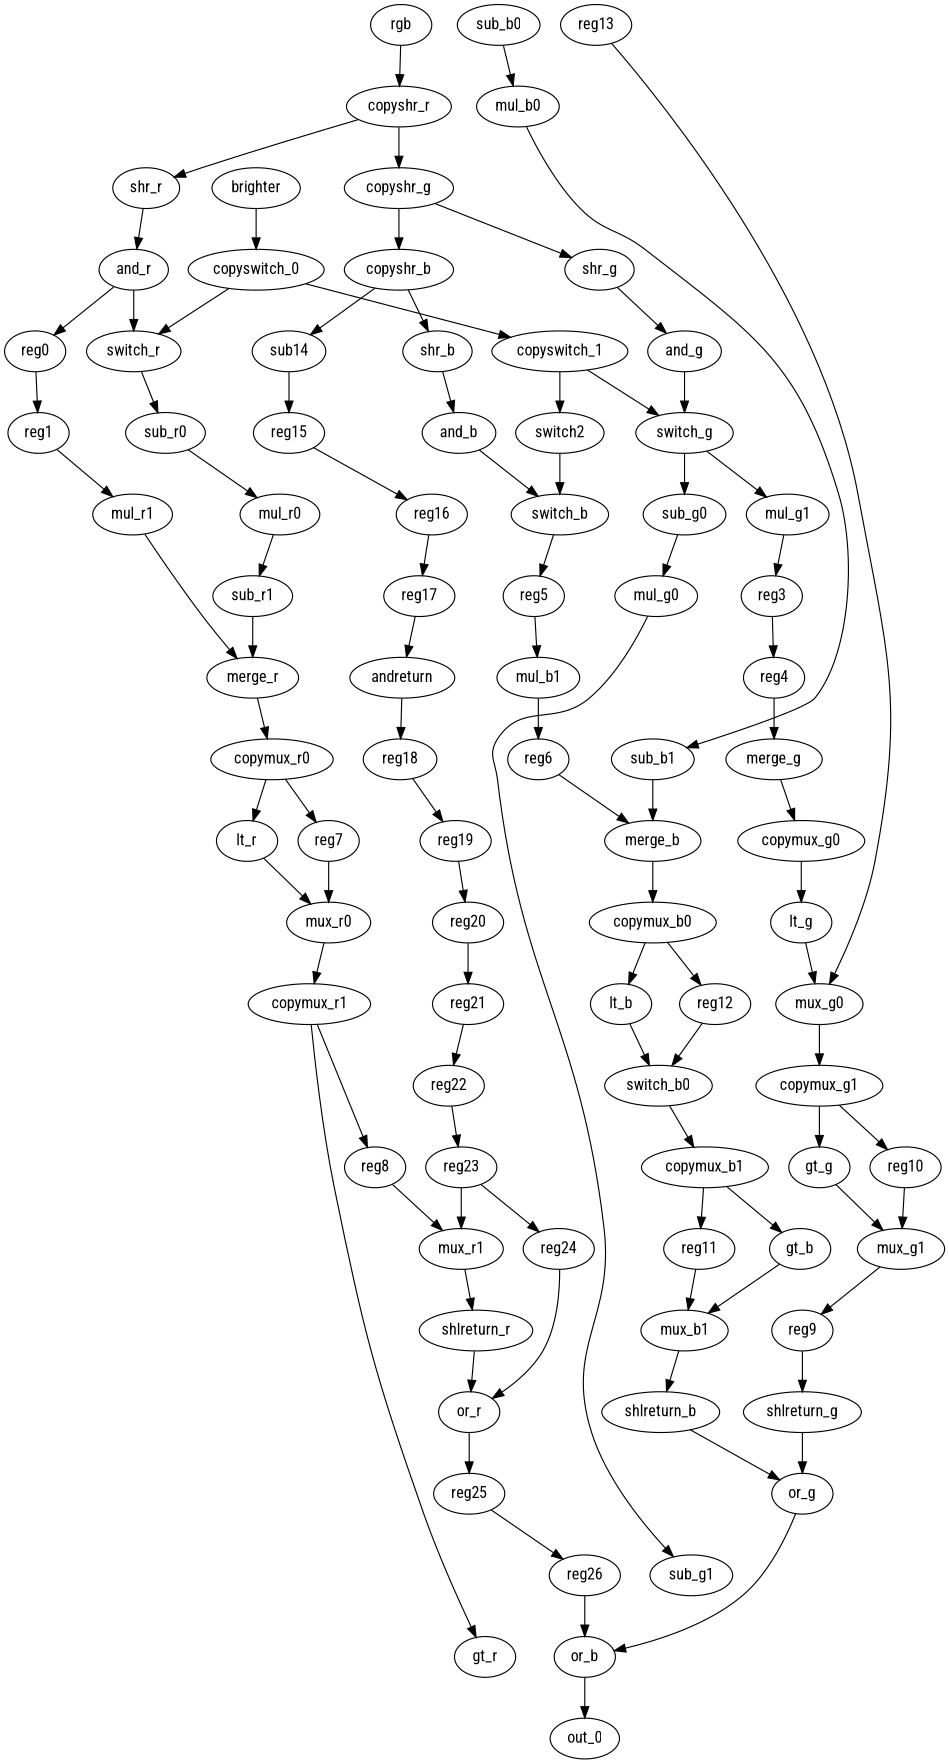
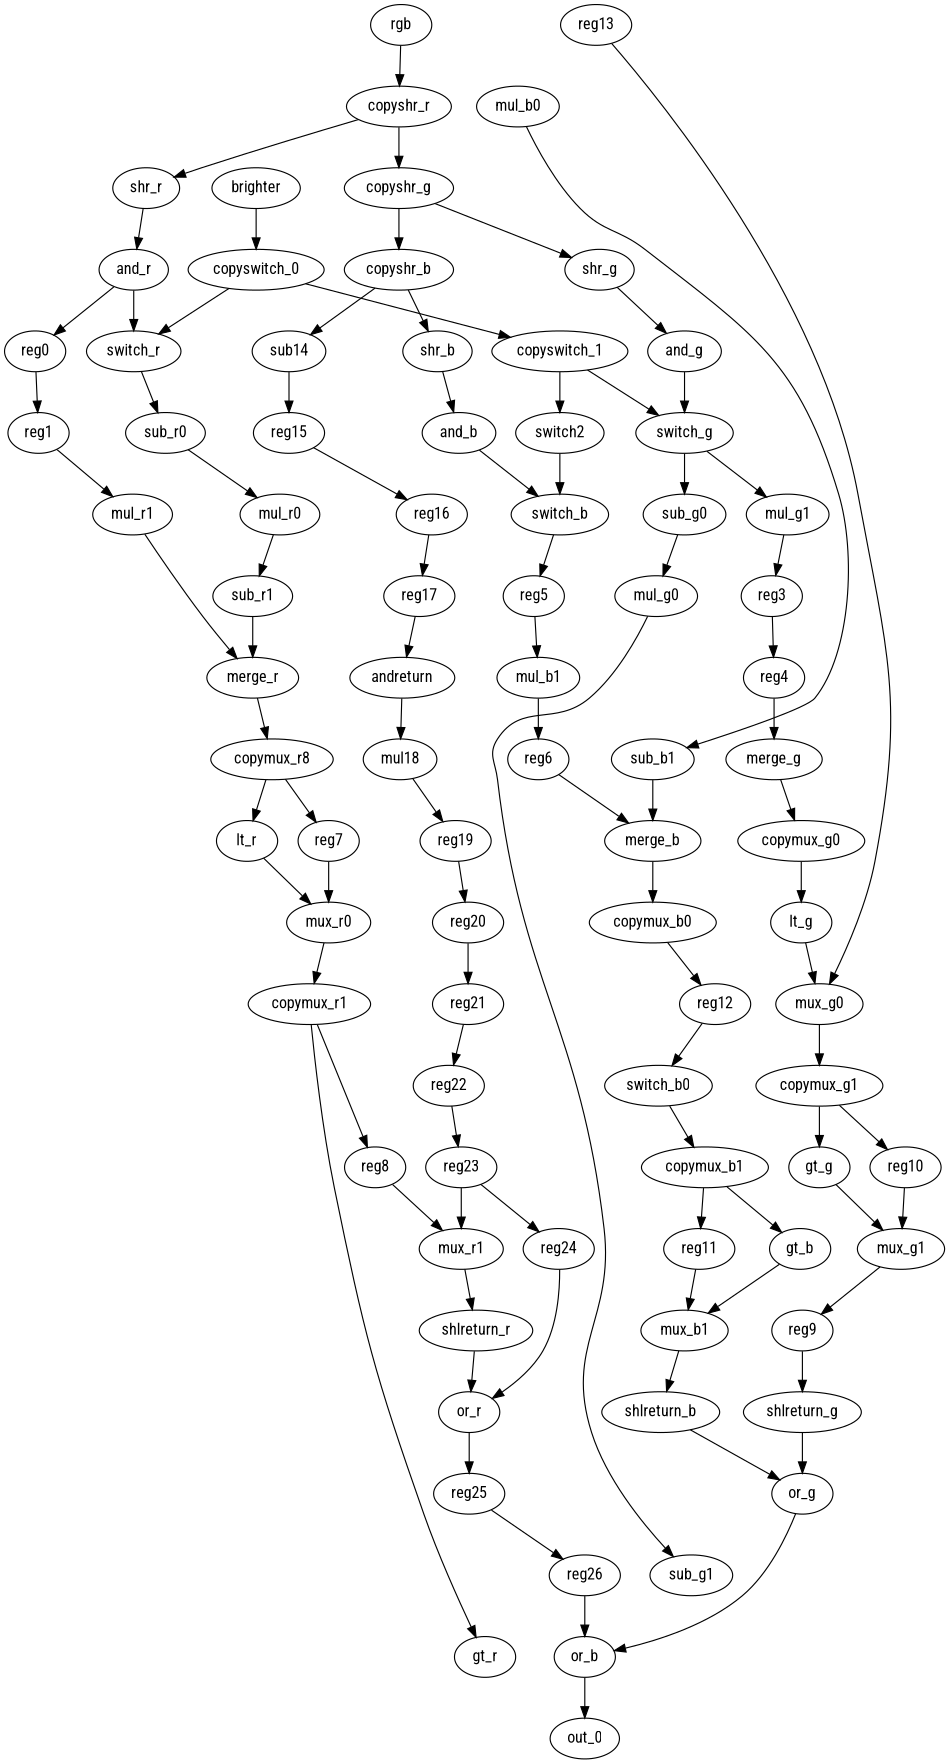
node "sub_b0": removed
node "copymux_r0": label "copymux_r0" -> "copymux_r8"
node "reg18": label "reg18" -> "mul18"
node "lt_b": removed
